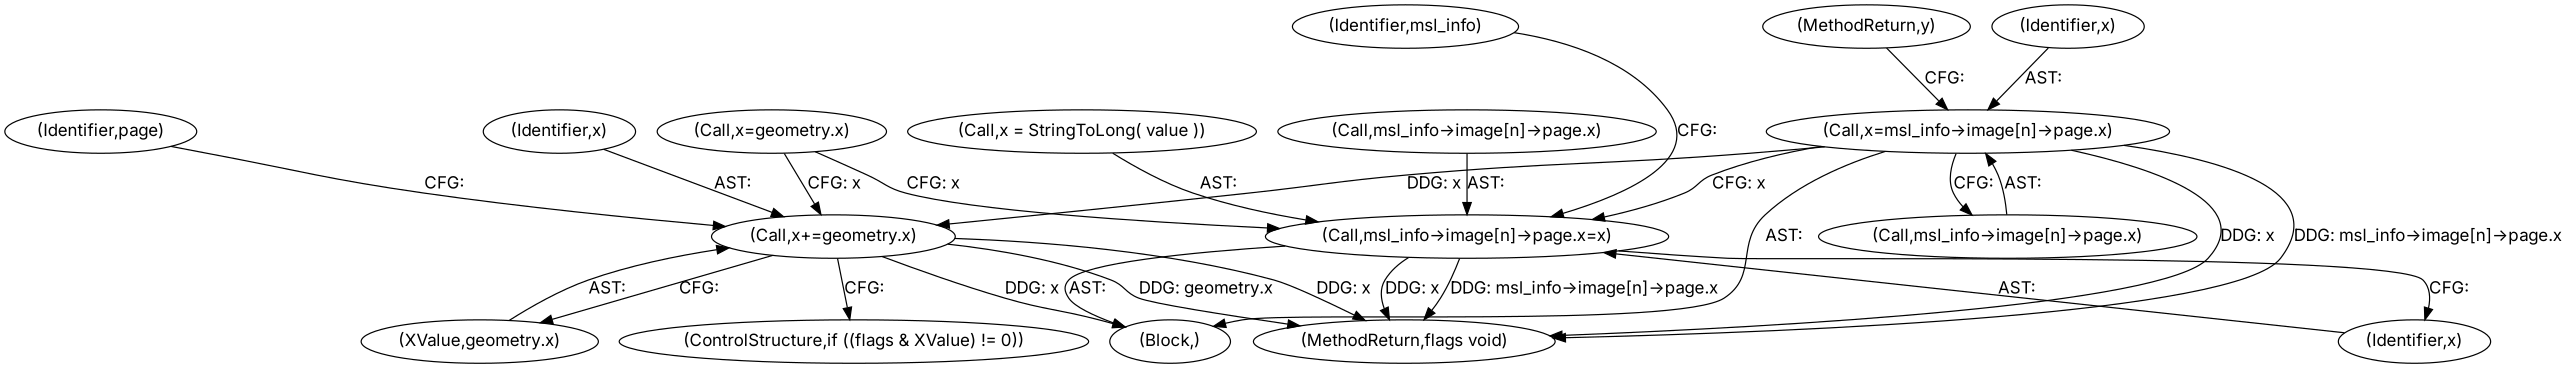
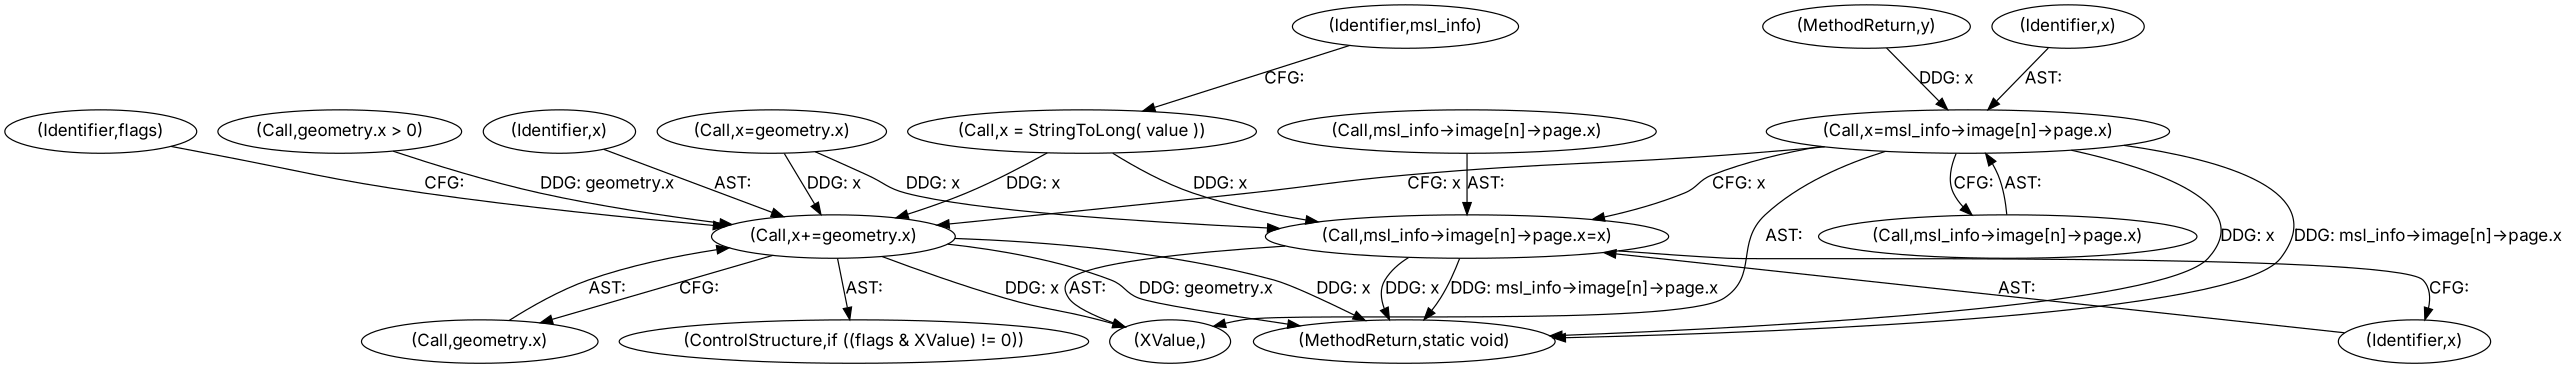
edge "(MethodReturn,y)" -> "(Call,x=msl_info->image[n]->page.x)": label "CFG: " -> "DDG: x"
edge "(Identifier,msl_info)" -> "(Call,msl_info->image[n]->page.x=x)": now "(Identifier,msl_info)" -> "(Call,x = StringToLong( value ))"
node "(Identifier,page)": label "(Identifier,page)" -> "(Identifier,flags)"
node "(Call,geometry.x > 0)": added
edge "(Call,x=geometry.x)" -> "(Call,x+=geometry.x)": label "CFG: x" -> "DDG: x"
edge "(Call,x=geometry.x)" -> "(Call,msl_info->image[n]->page.x=x)": label "CFG: x" -> "DDG: x"
edge "(Call,x = StringToLong( value ))" -> "(Call,msl_info->image[n]->page.x=x)": label "AST: " -> "DDG: x"
edge "(Call,x=msl_info->image[n]->page.x)" -> "(Call,x+=geometry.x)": label "DDG: x" -> "CFG: x"
edge "(Call,x = StringToLong( value ))" -> "(Call,x+=geometry.x)": added, label "DDG: x"
edge "(Call,x+=geometry.x)" -> "(ControlStructure,if ((flags & XValue) != 0))": label "CFG: " -> "AST: "
node "(XValue,geometry.x)": label "(XValue,geometry.x)" -> "(Call,geometry.x)"
node "(Block,)": label "(Block,)" -> "(XValue,)"
node "(MethodReturn,flags void)": label "(MethodReturn,flags void)" -> "(MethodReturn,static void)"
